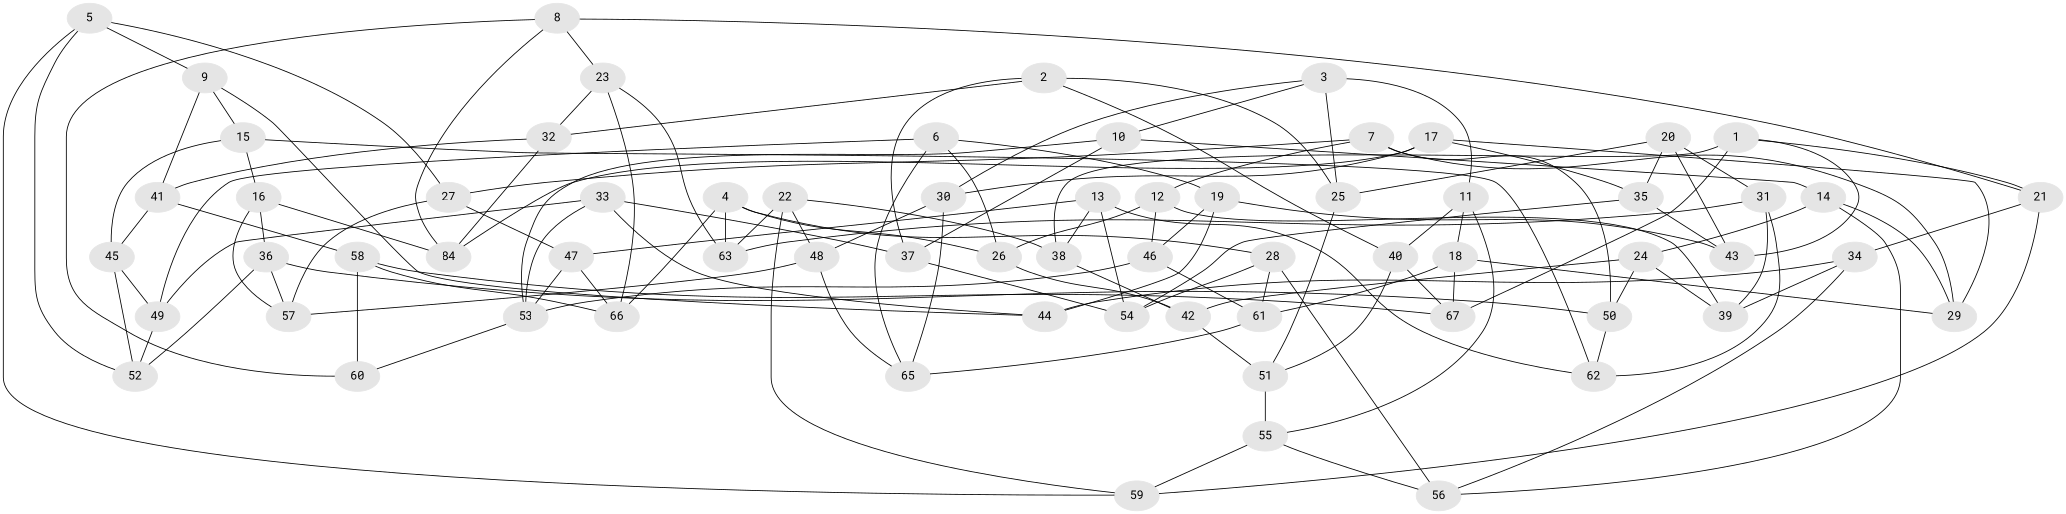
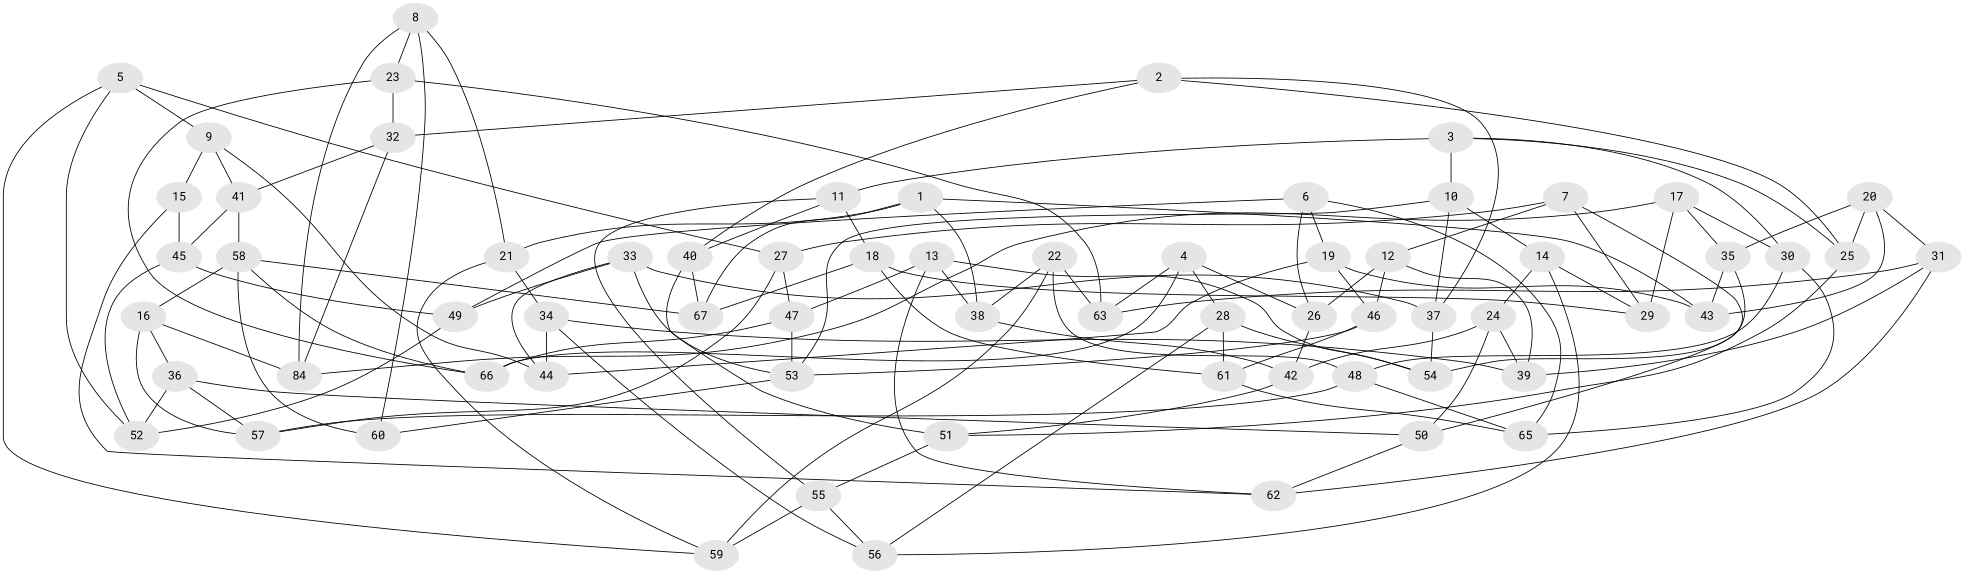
edge "15" -- "16": now "58" -- "16"
